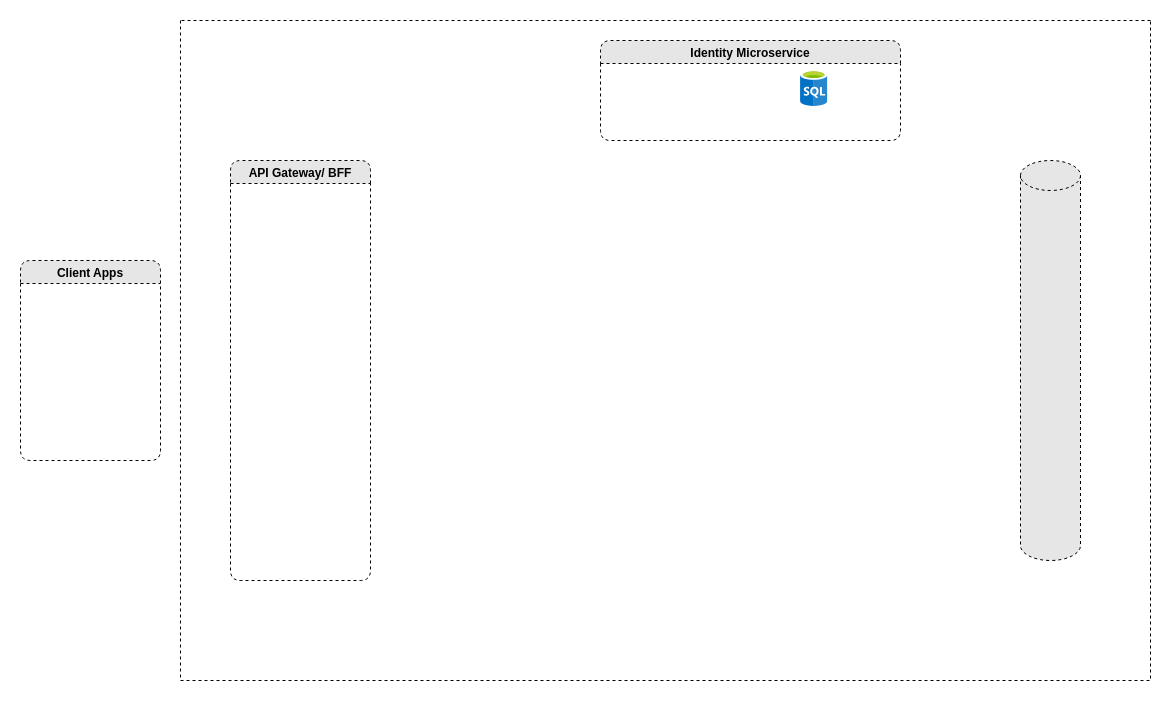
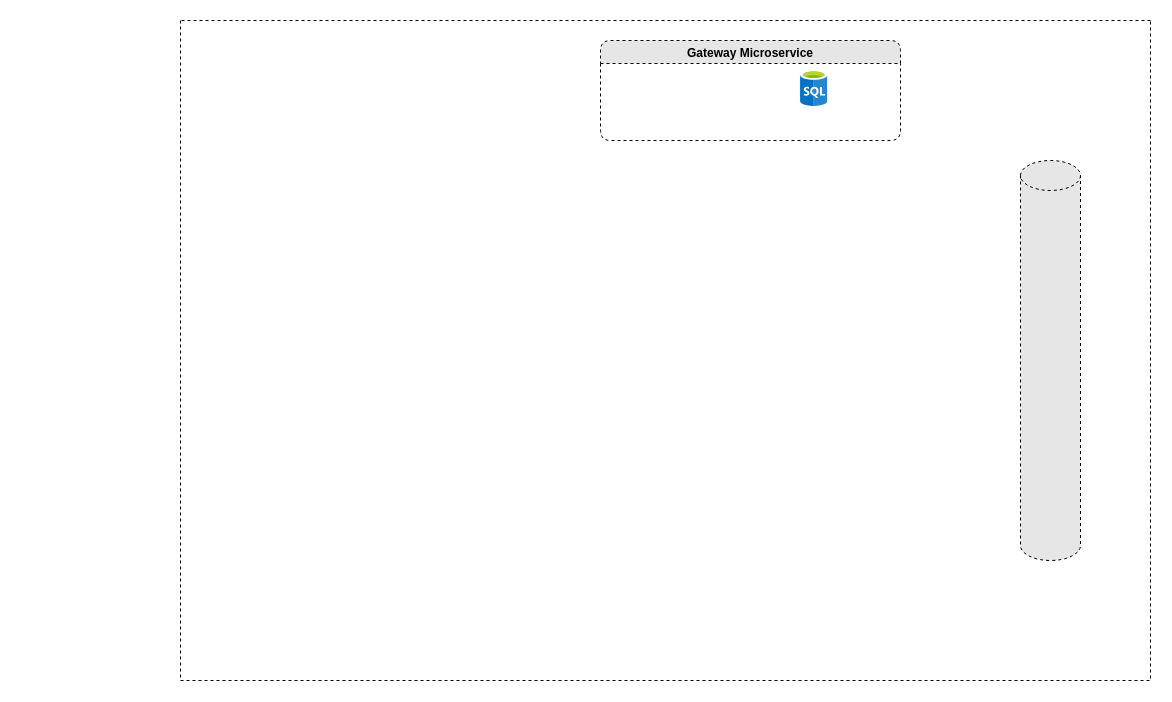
node "Identity Microservice": label "Identity Microservice" -> "Gateway Microservice"
node "Client Apps": removed
node "API Gateway/ BFF": removed
